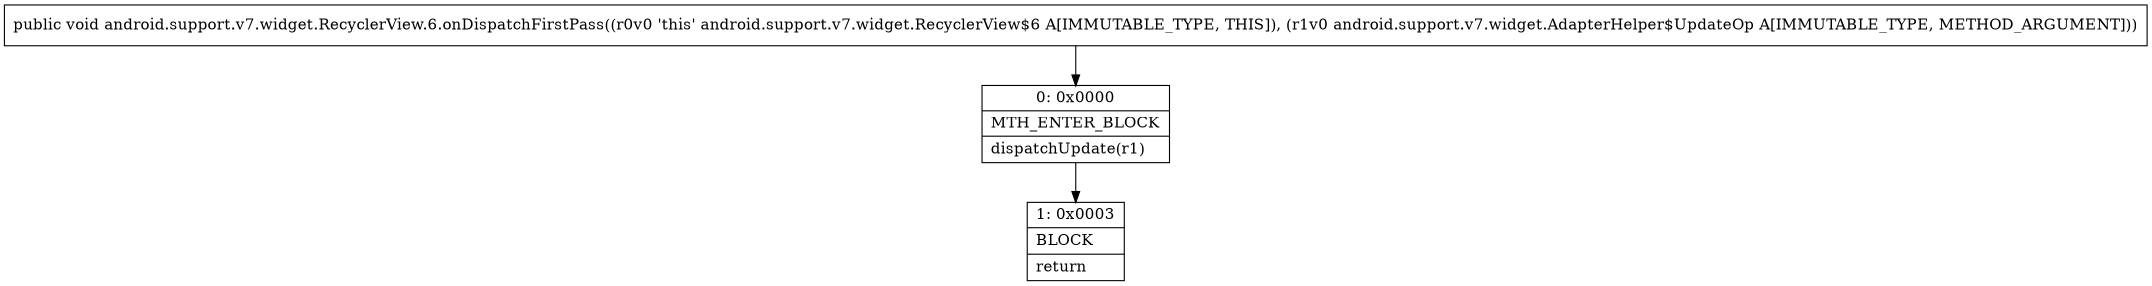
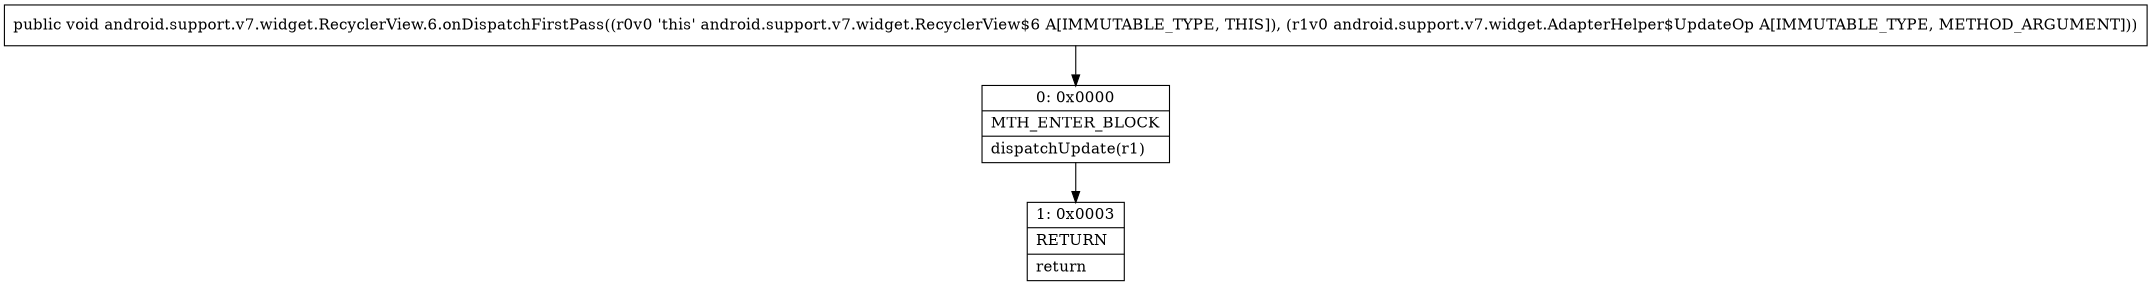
node "1: 0x0003": text "BLOCK" -> "RETURN"
